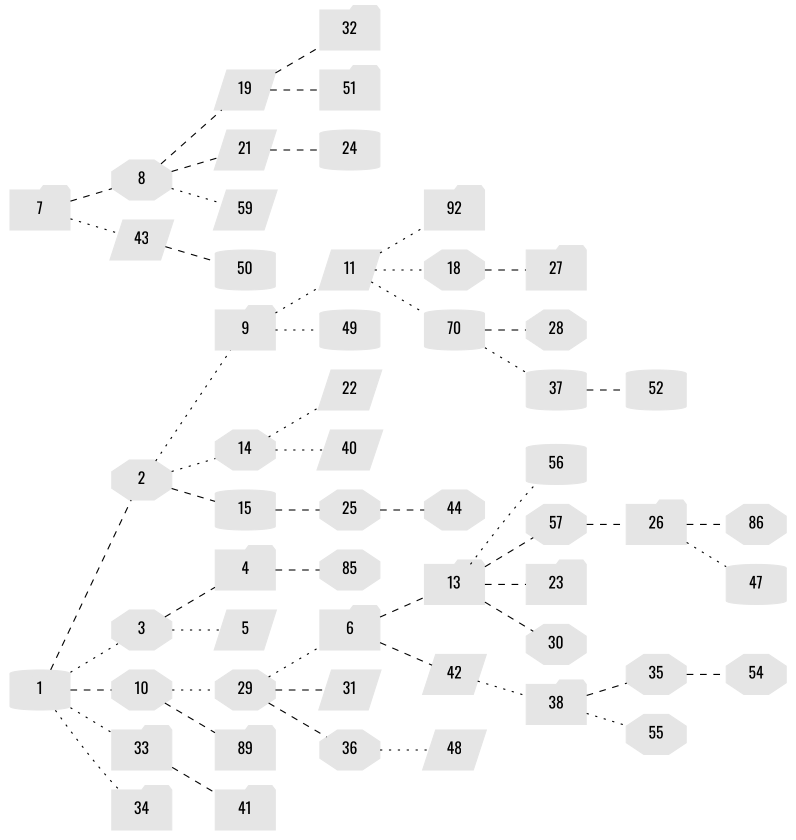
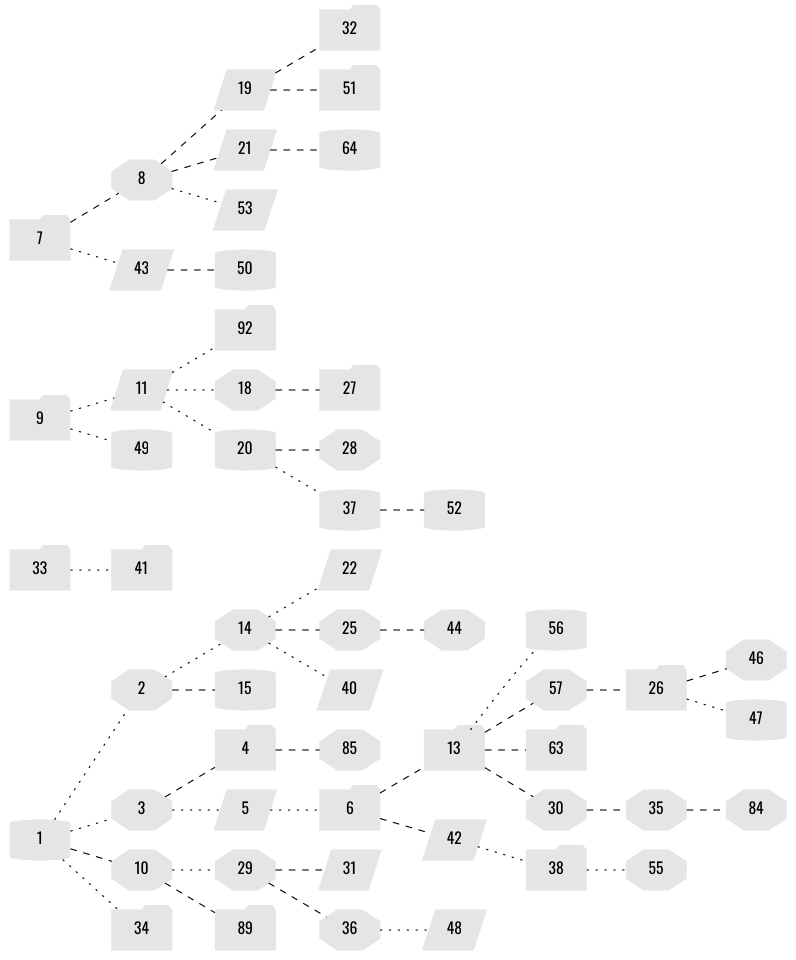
node "24": label "24" -> "64"
node "59": label "59" -> "53"
node "70": label "70" -> "20"
edge "9" -- "2": removed
edge "15" -- "25": now "14" -- "25"
node "86": label "86" -> "46"
node "23": label "23" -> "63"
edge "2" -- "1": style dashed -> dotted
edge "6" -- "29": now "6" -- "5"
node "54": label "54" -> "84"
edge "35" -- "38": now "35" -- "30"
edge "1" -- "33": removed
edge "33" -- "41": style dashed -> dotted
